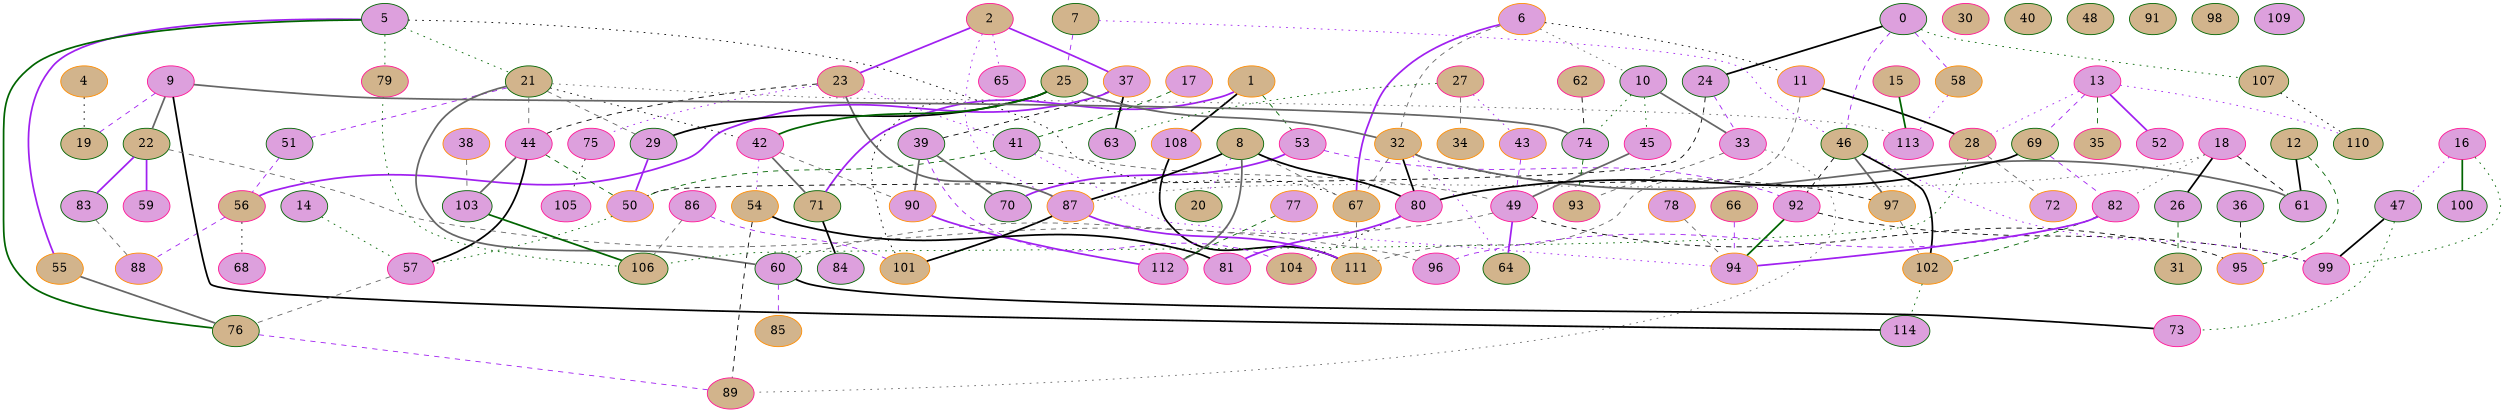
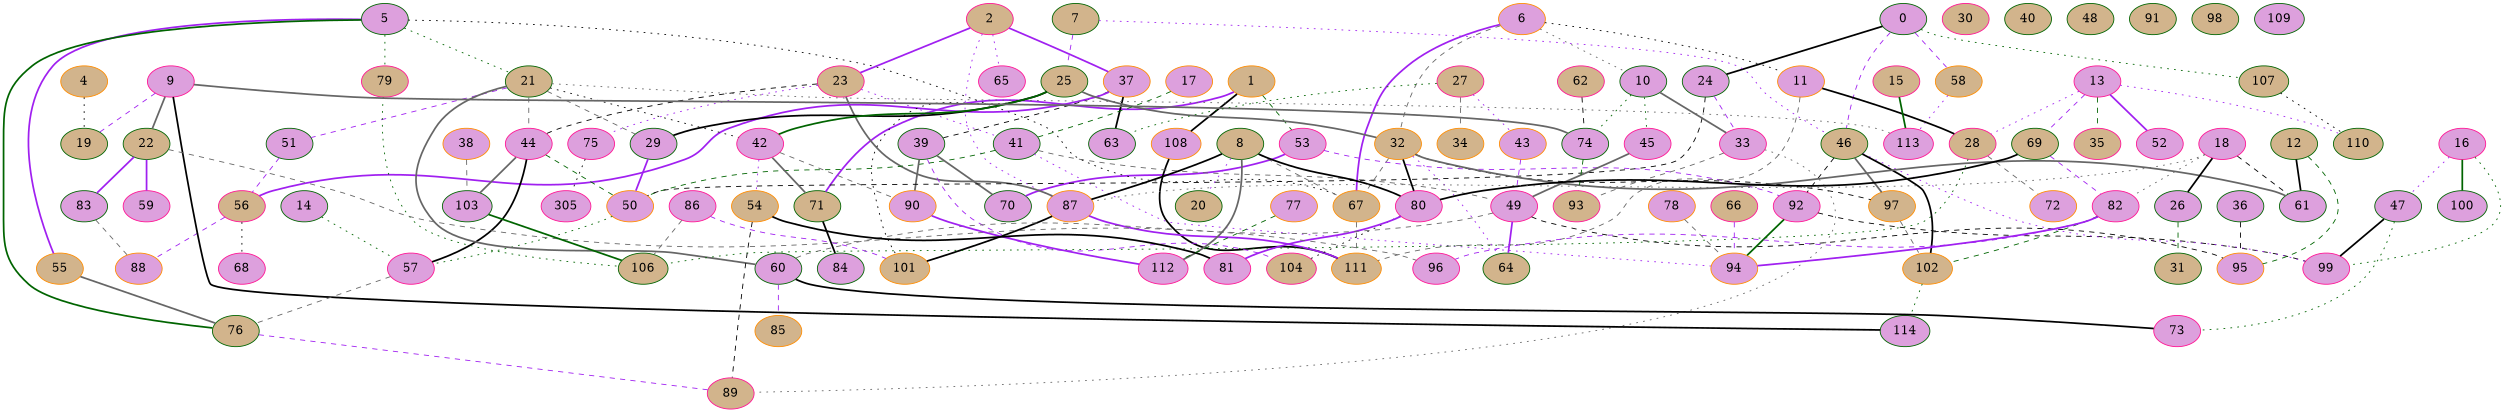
node "105": label "105" -> "305"
